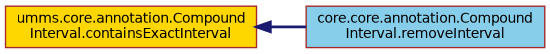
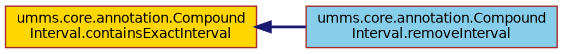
node "core.core.annotation.Compound Interval.removeInterval": label "core.core.annotation.Compound Interval.removeInterval" -> "umms.core.annotation.Compound Interval.removeInterval"
